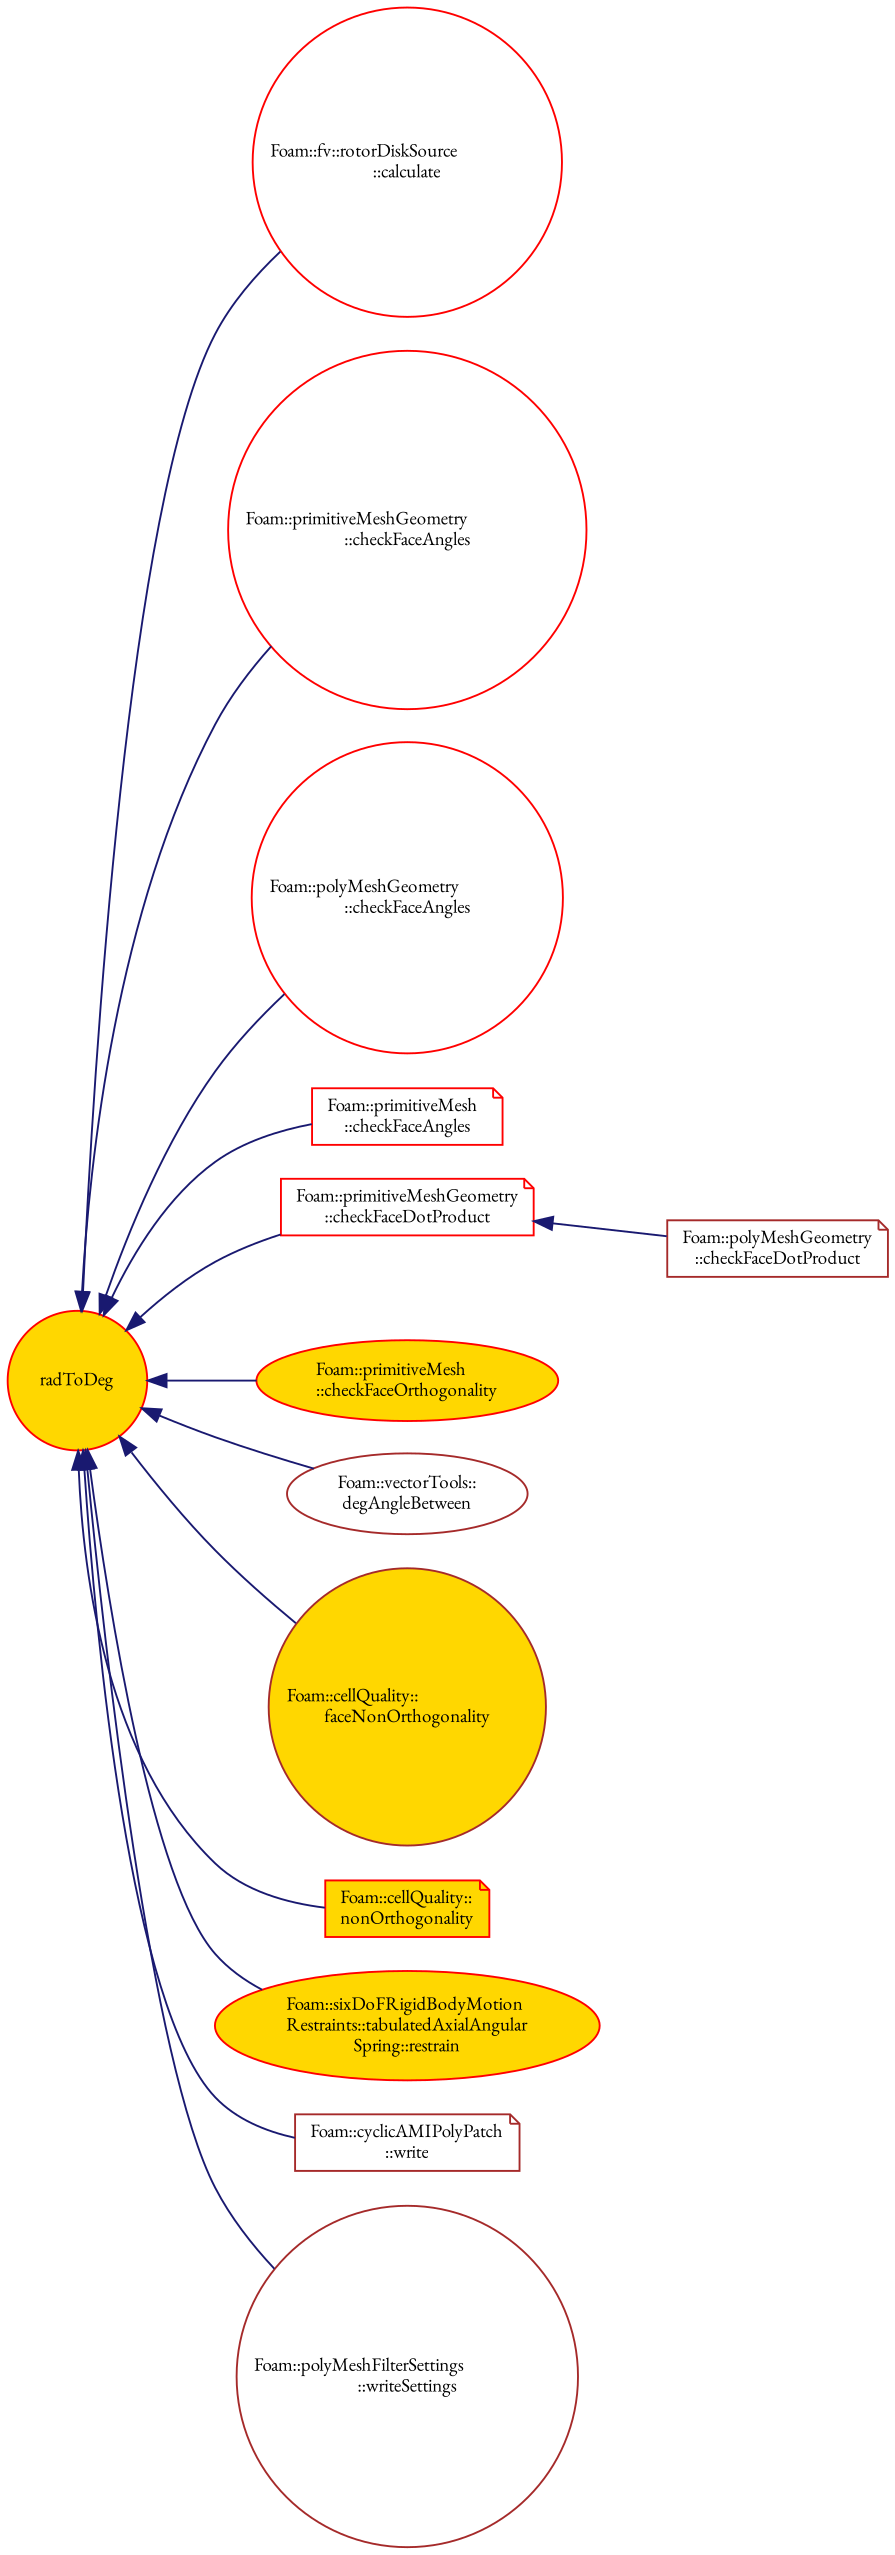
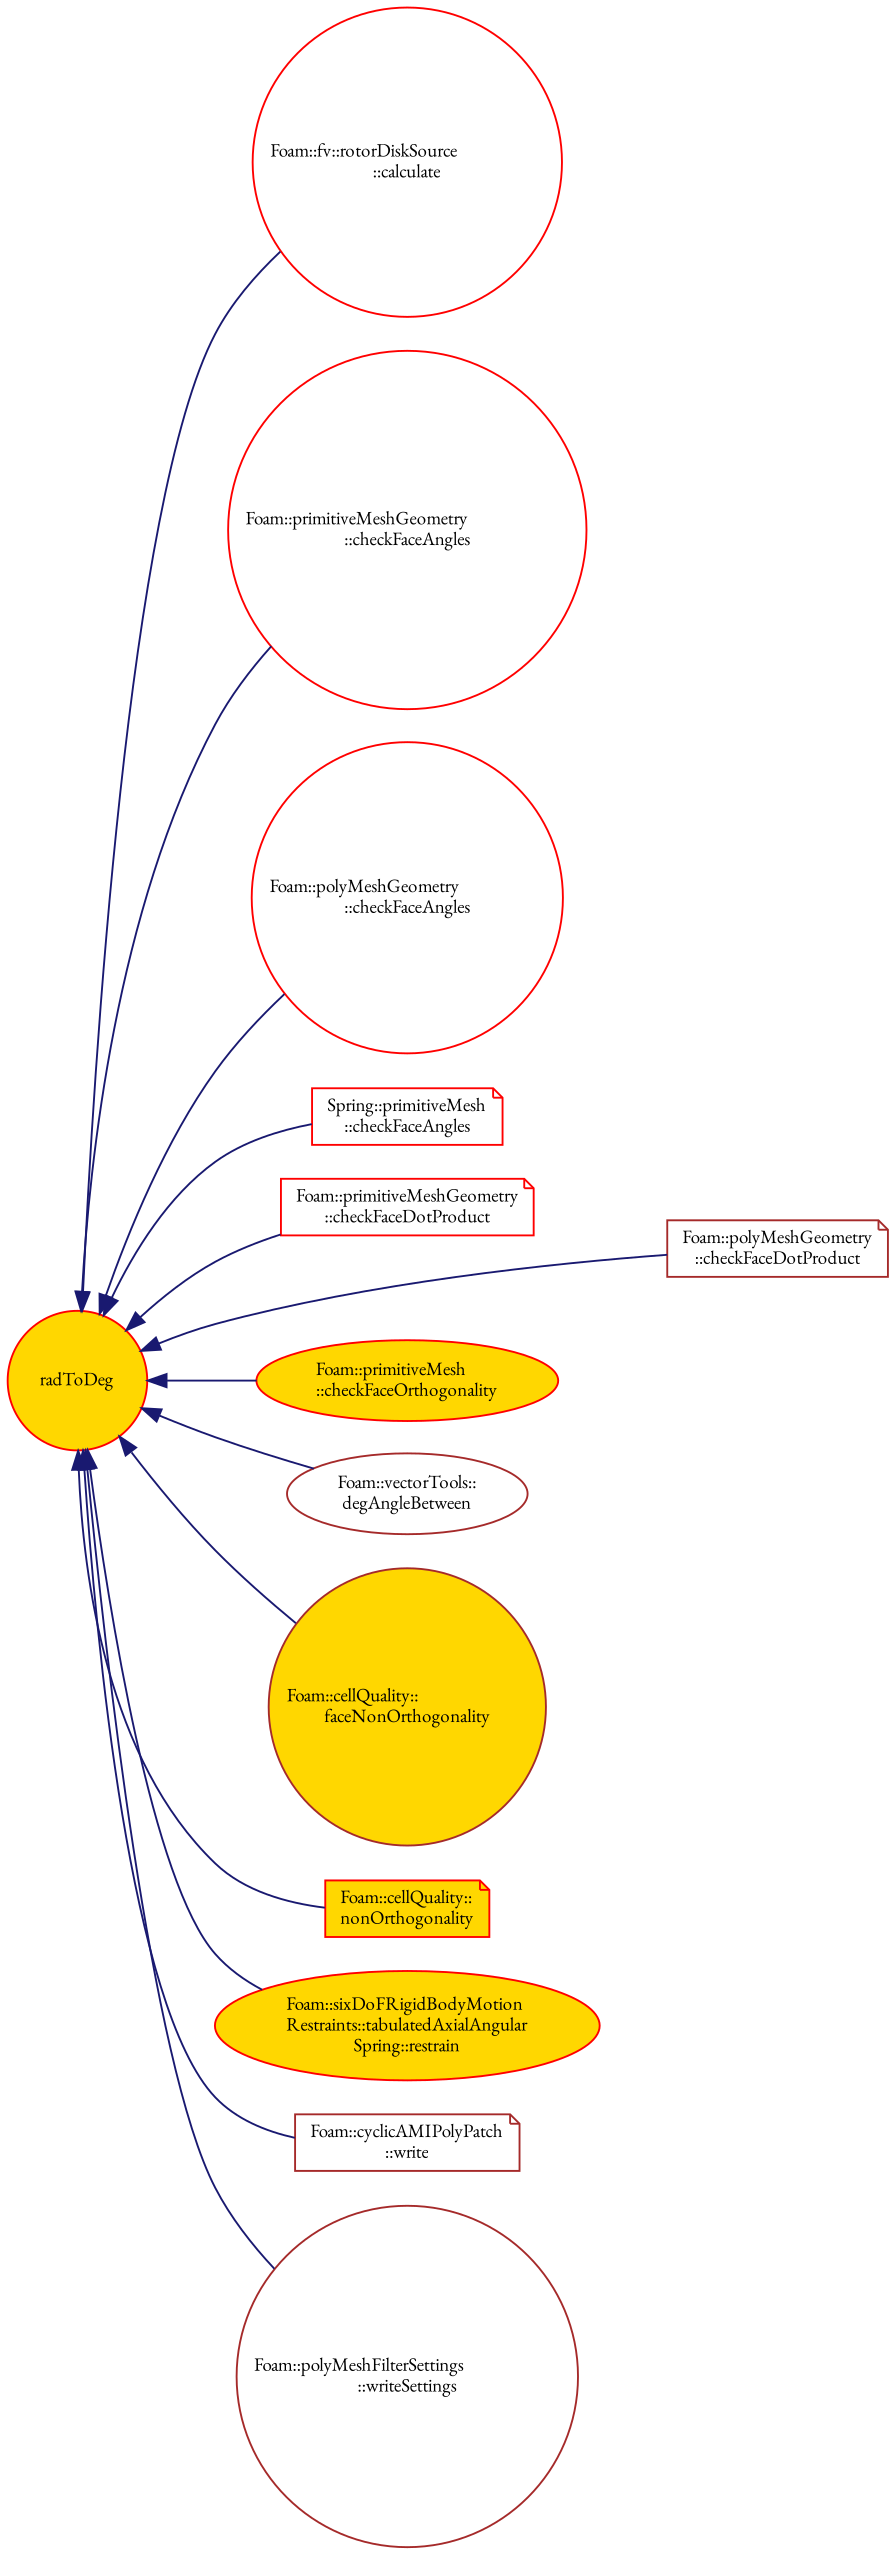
node "Foam::primitiveMesh ::checkFaceAngles": label "Foam::primitiveMesh ::checkFaceAngles" -> "Spring::primitiveMesh ::checkFaceAngles"
edge "Foam::polyMeshGeometry ::checkFaceDotProduct" -> "Foam::primitiveMeshGeometry ::checkFaceDotProduct": now "Foam::polyMeshGeometry ::checkFaceDotProduct" -> "radToDeg"
